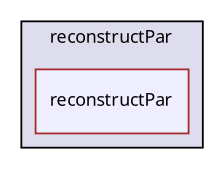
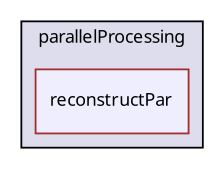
cluster "reconstructPar": label "reconstructPar" -> "parallelProcessing"
